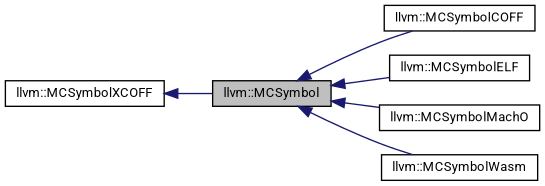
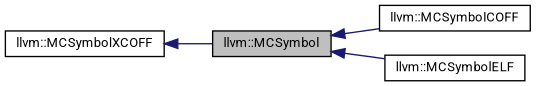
node "llvm::MCSymbolMachO": removed
node "llvm::MCSymbolWasm": removed
